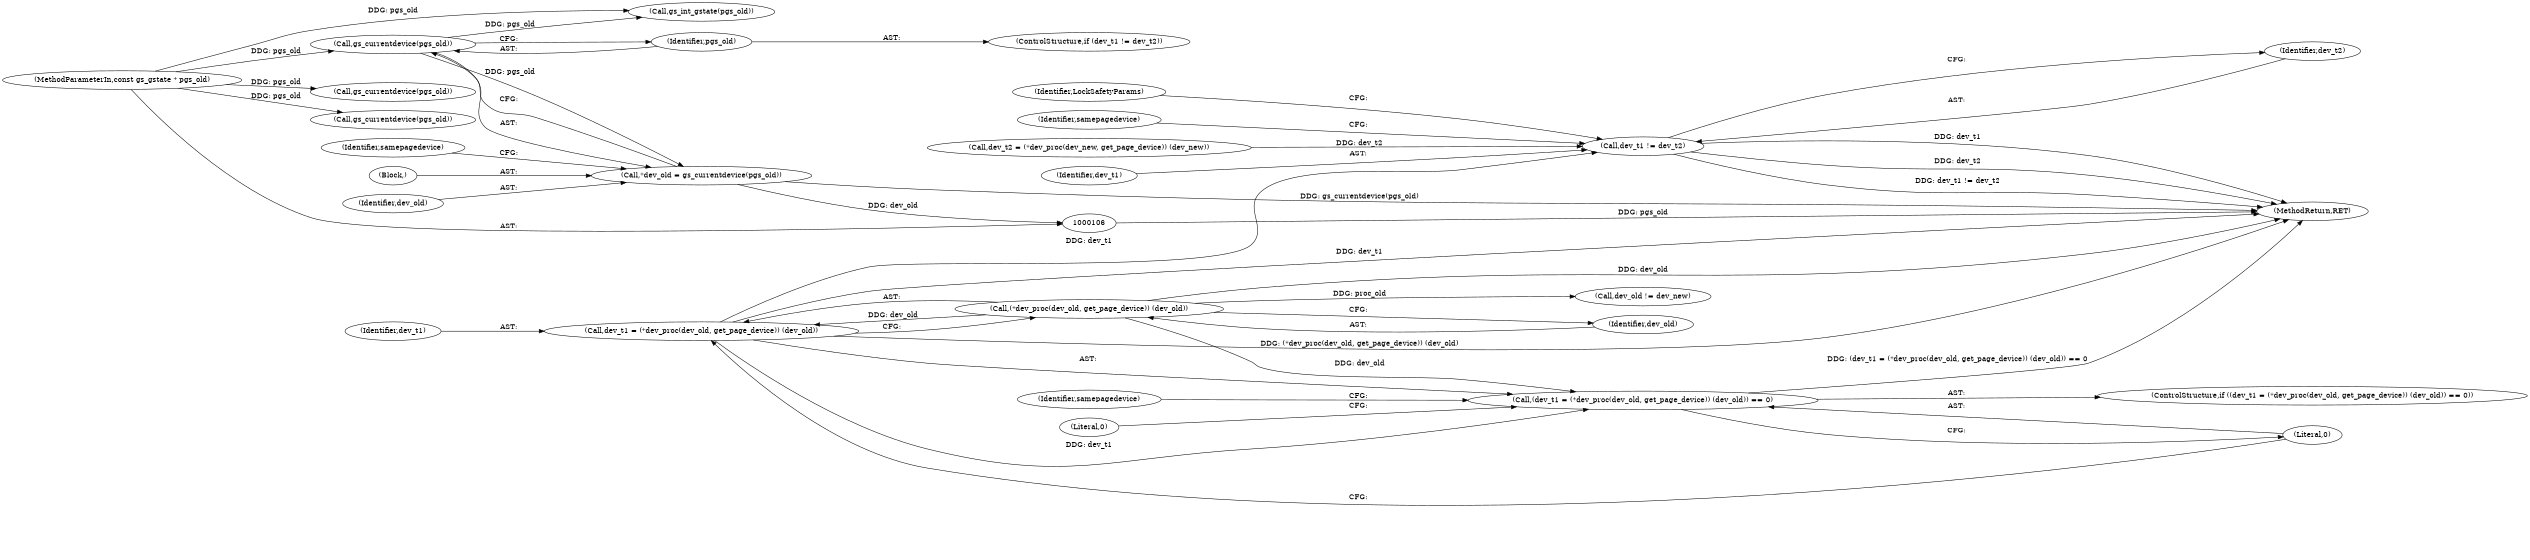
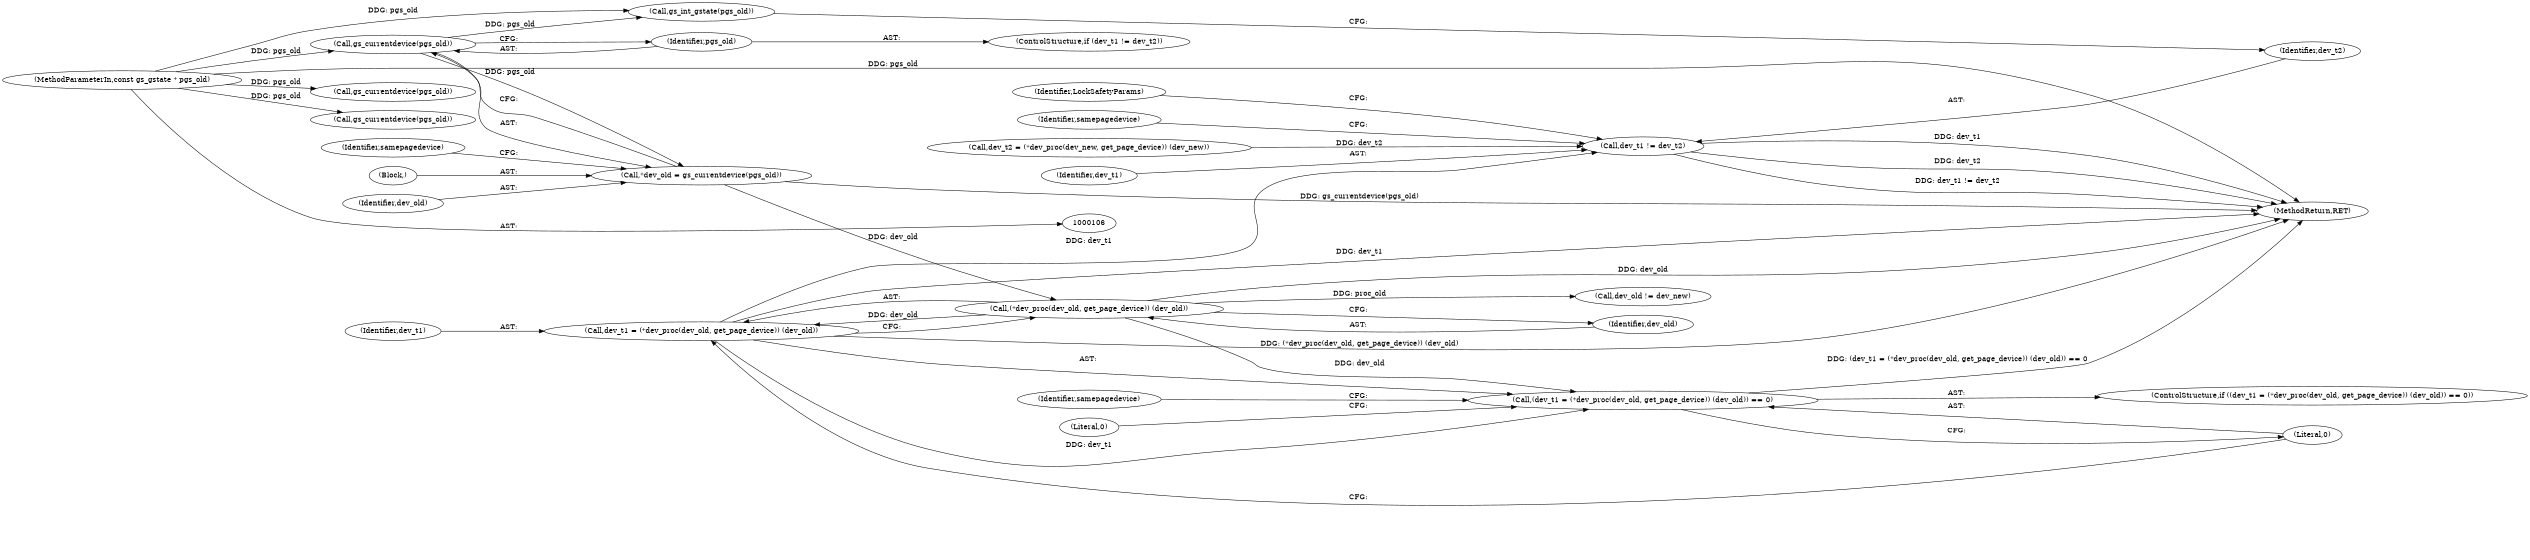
edge "(Call,dev_t1 != dev_t2)" -> "(Identifier,dev_t2)": now "(Call,gs_int_gstate(pgs_old))" -> "(Identifier,dev_t2)"
edge "(Call,*dev_old = gs_currentdevice(pgs_old))" -> "1000106": now "(Call,*dev_old = gs_currentdevice(pgs_old))" -> "(Call,(*dev_proc(dev_old, get_page_device)) (dev_old))"
edge "1000106" -> "(MethodReturn,RET)": now "(MethodParameterIn,const gs_gstate * pgs_old)" -> "(MethodReturn,RET)"
